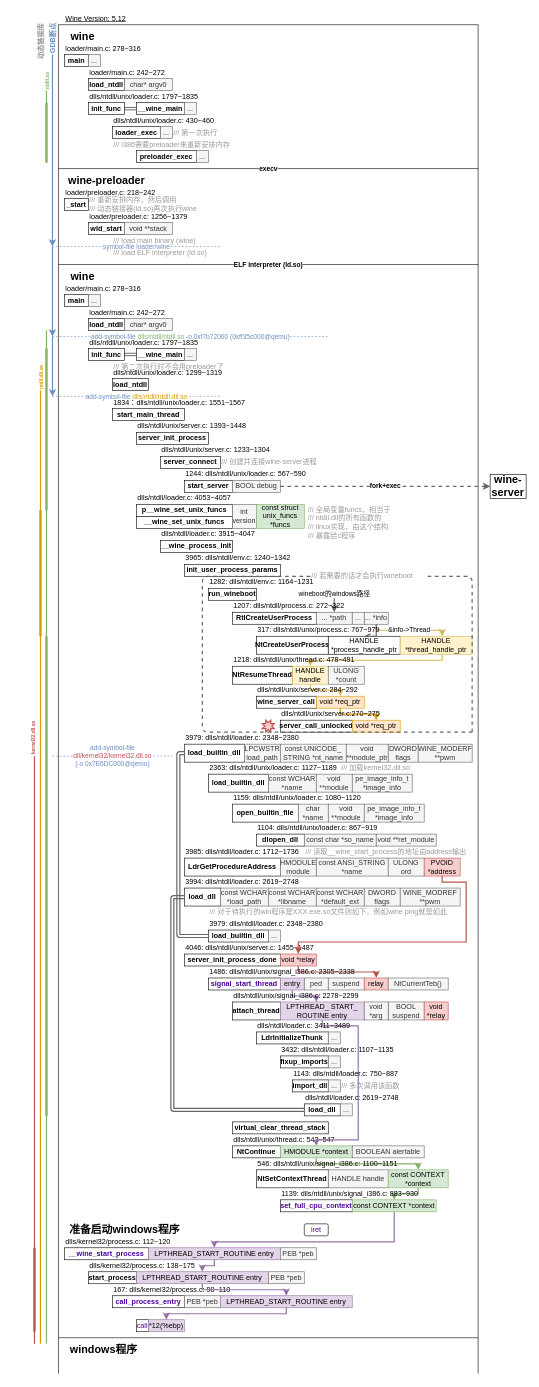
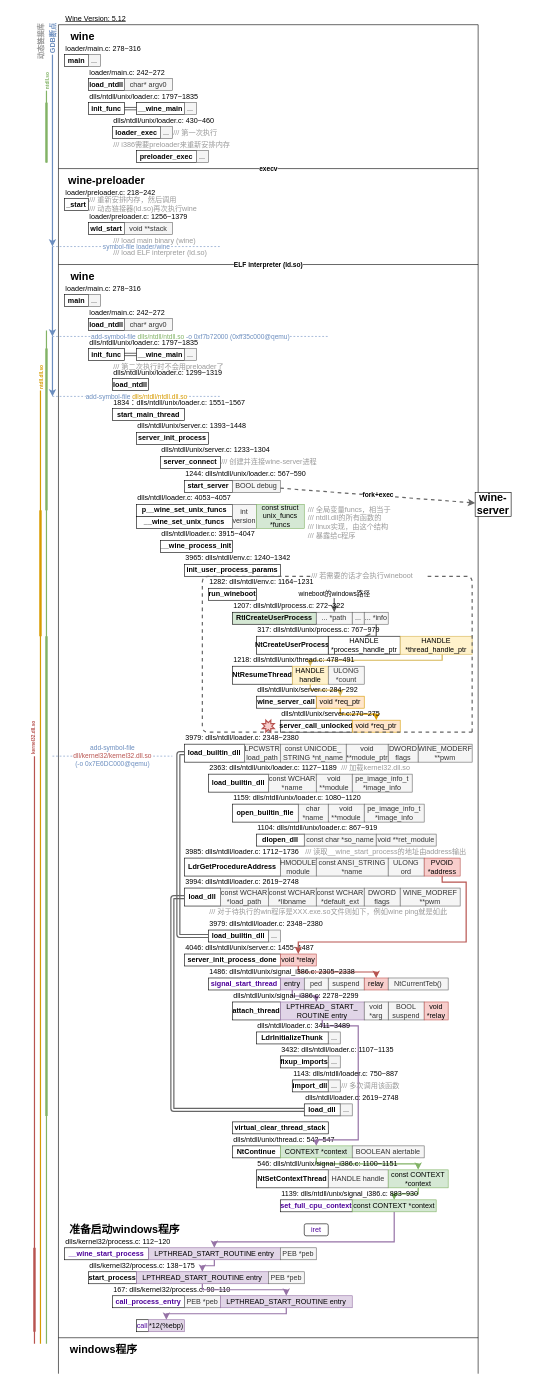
node "wine-server": moved (509, 486) -> (494, 504)
node "RtlCreateUserProcess": fillcolor #ffffff -> #d5e8d4
edge "... *info" -> "HANDLE *thread_handle_ptr": removed, label "&info->Thread"
node "HMODULE *context": label "HMODULE *context" -> "CONTEXT *context"
